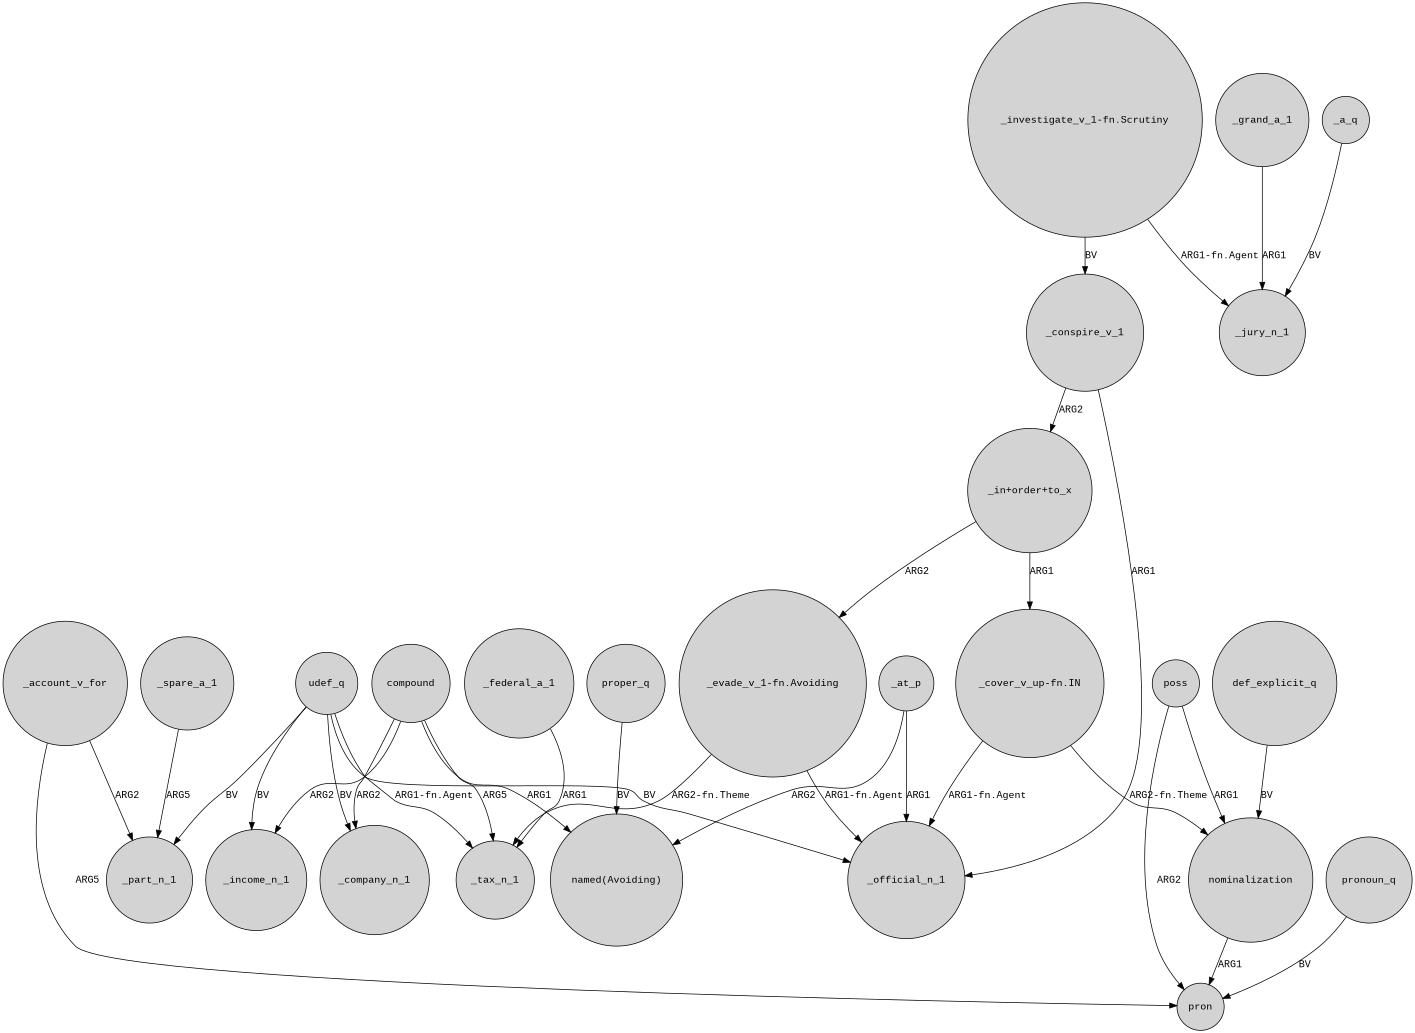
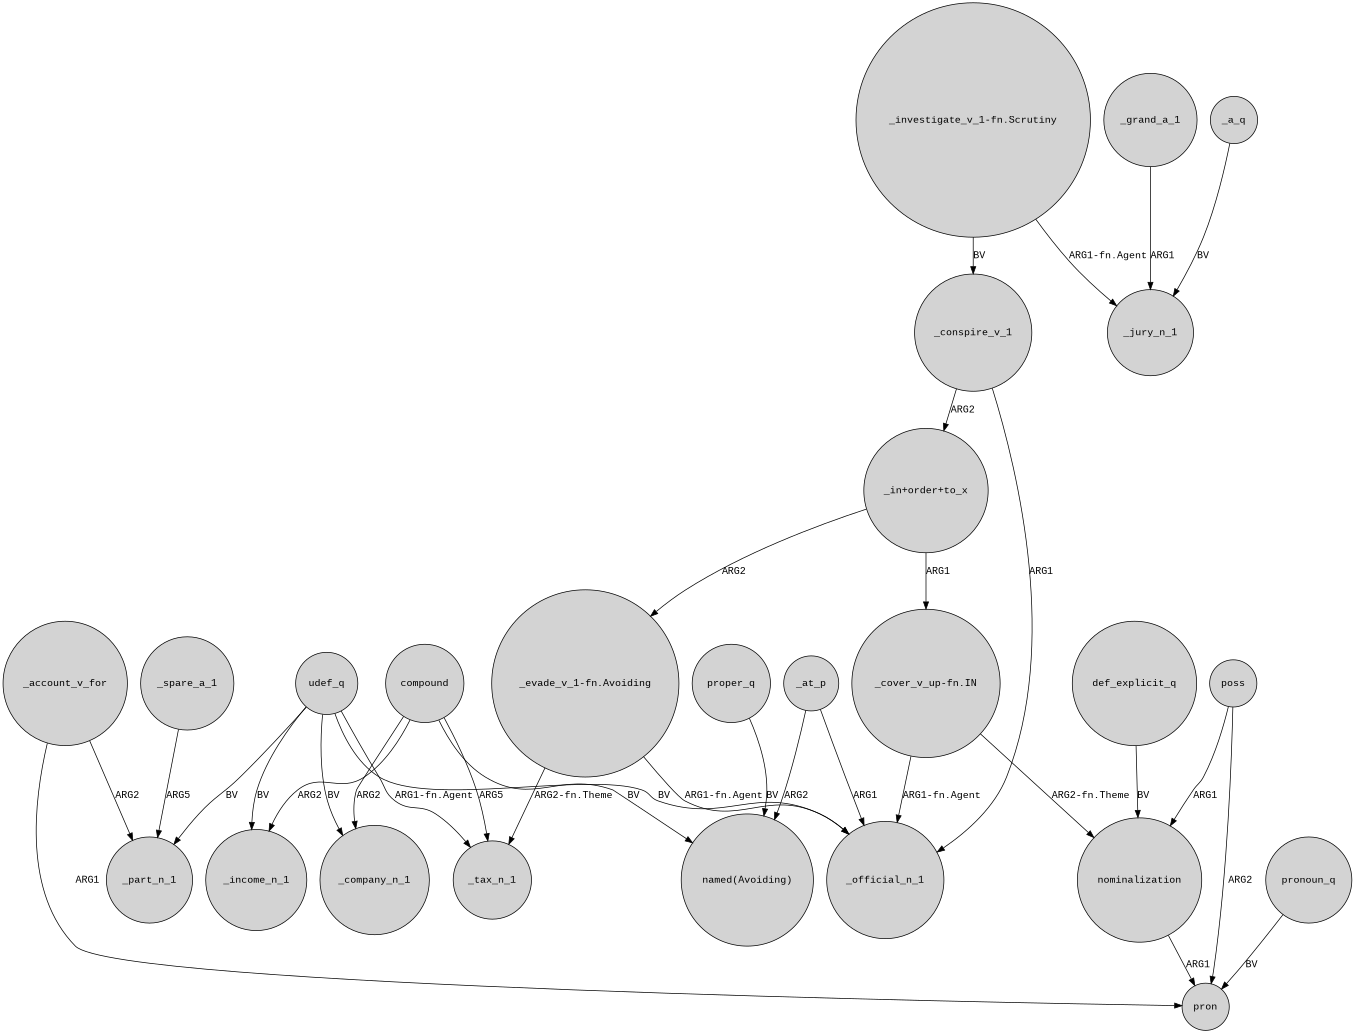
node "_federal_a_1": removed
edge "compound" -> "named(Avoiding)": label "ARG1" -> "BV"
edge "_account_v_for" -> "pron": label "ARG5" -> "ARG1"
